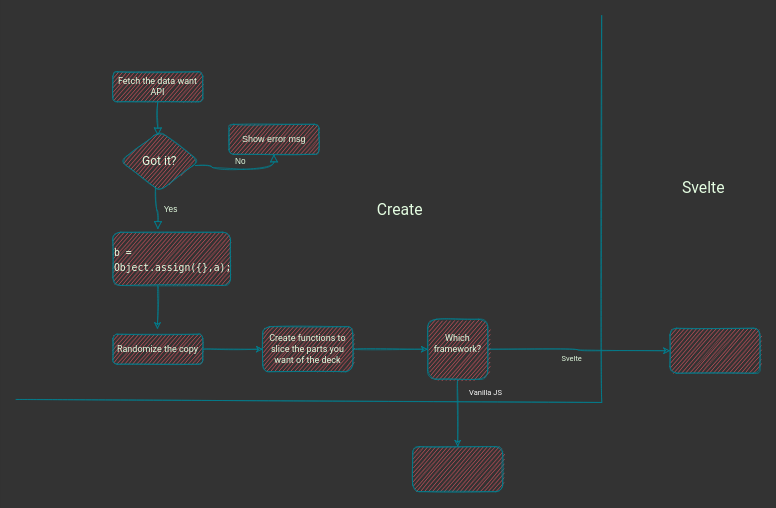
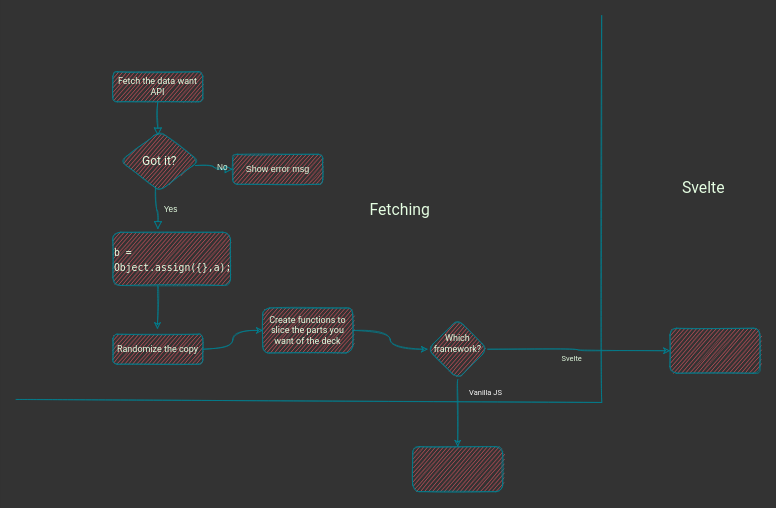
node "Show error msg": moved (274, 139) -> (278, 169)
node "Create": label "Create" -> "Fetching"
node "Create functions to slice the parts you want of the deck": moved (308, 349) -> (308, 330)
node "Which framework?": shape rounded rectangle -> diamond
